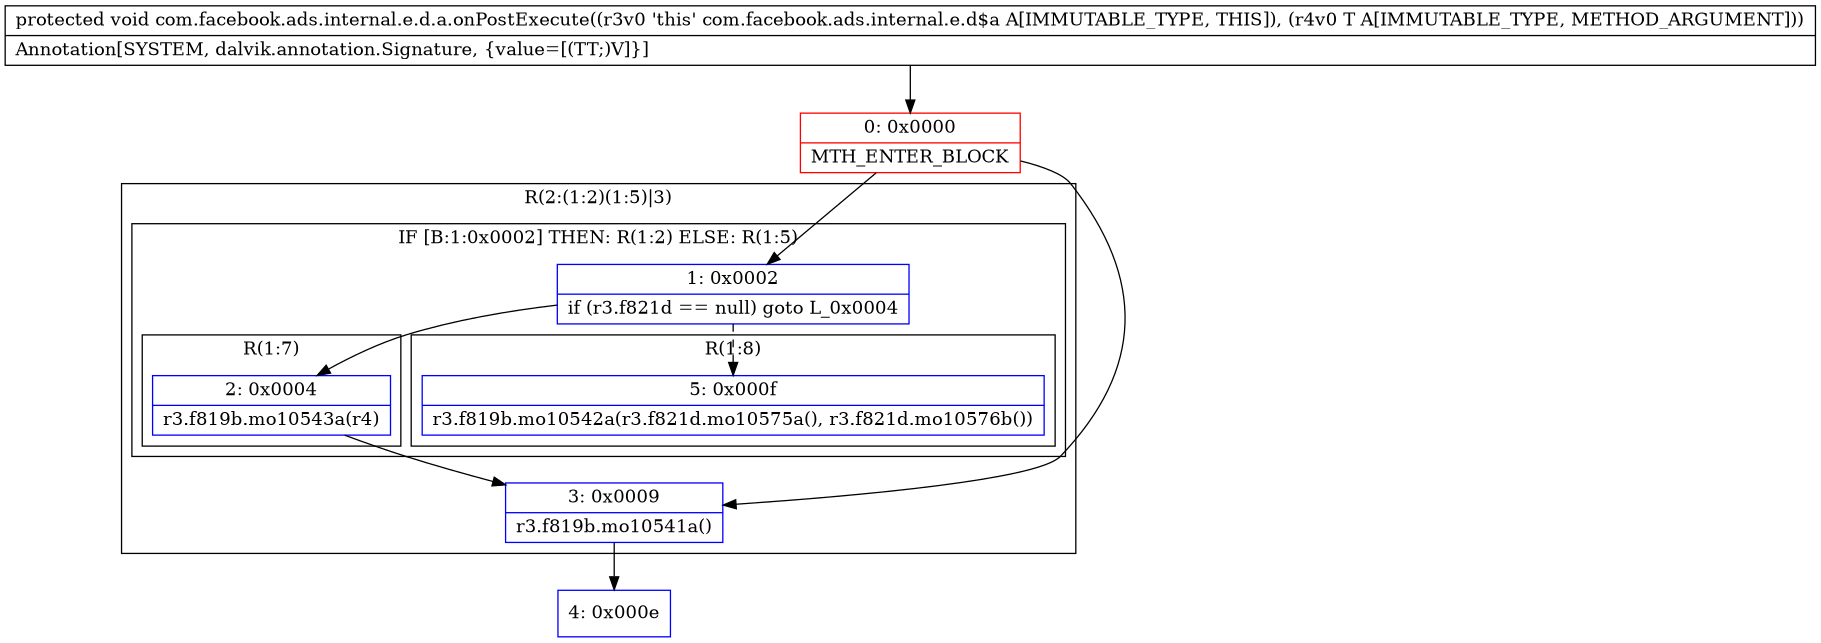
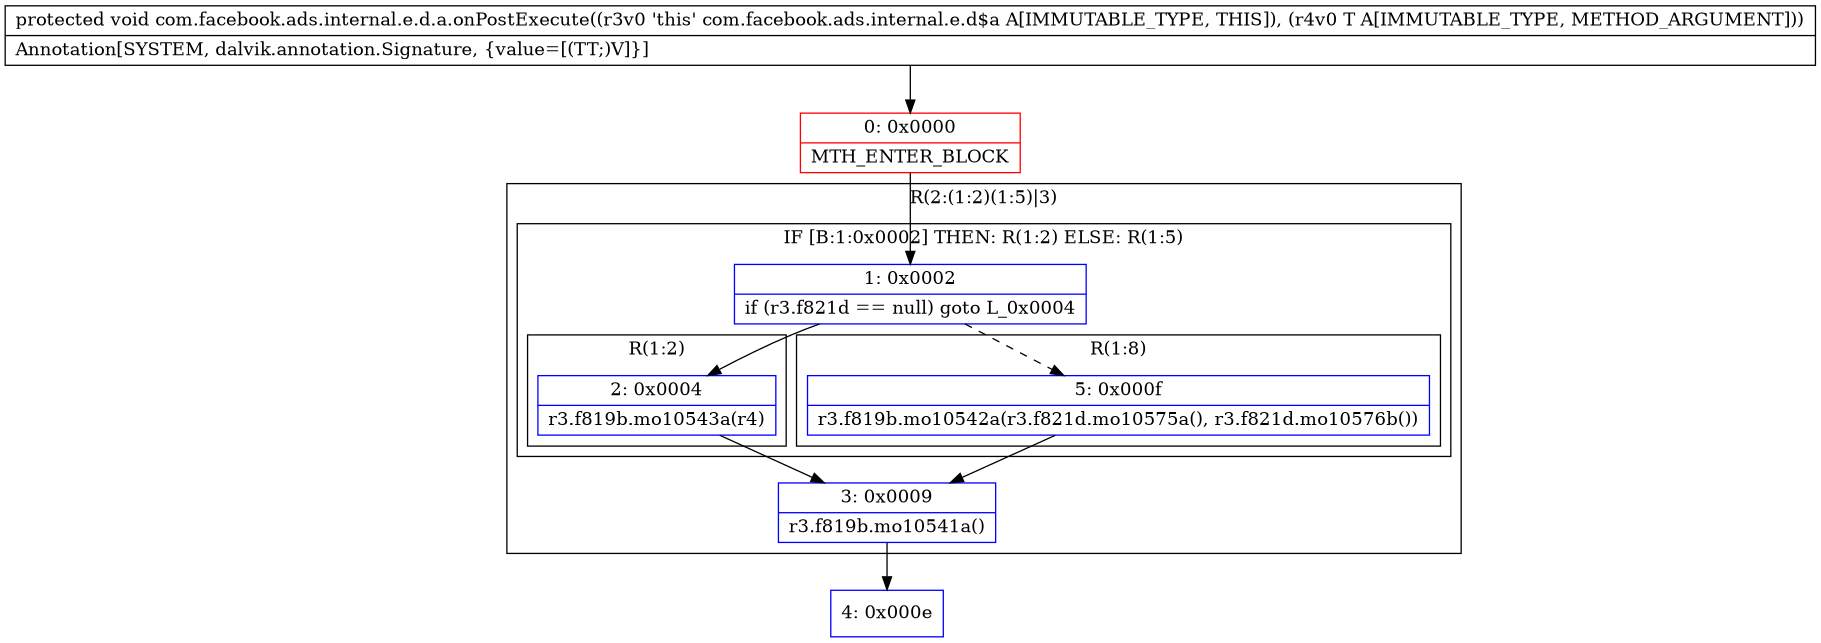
cluster "R(1:7)": label "R(1:7)" -> "R(1:2)"
edge "0: 0x0000" -> "3: 0x0009": now "5: 0x000f" -> "3: 0x0009"
